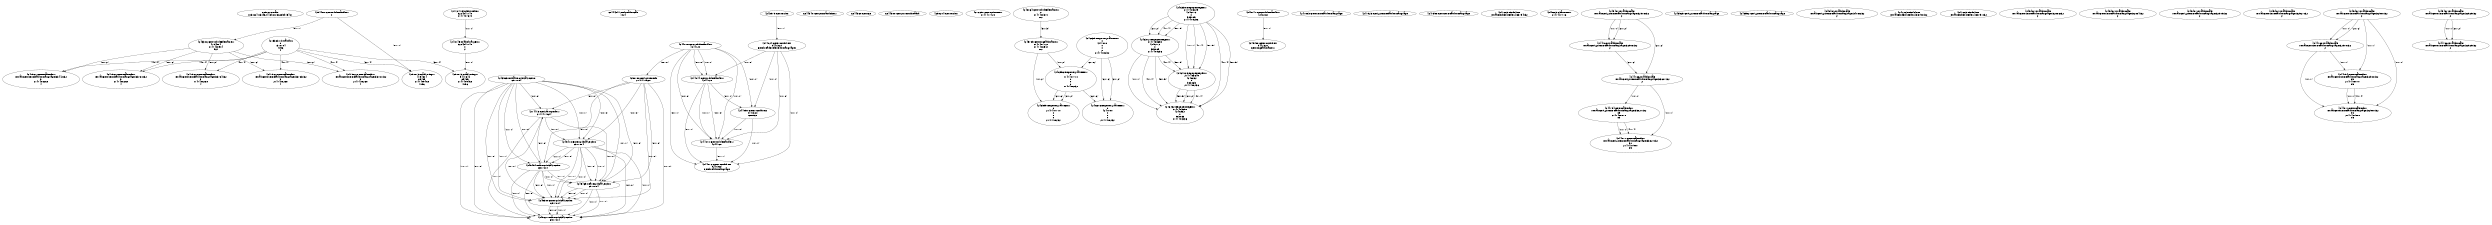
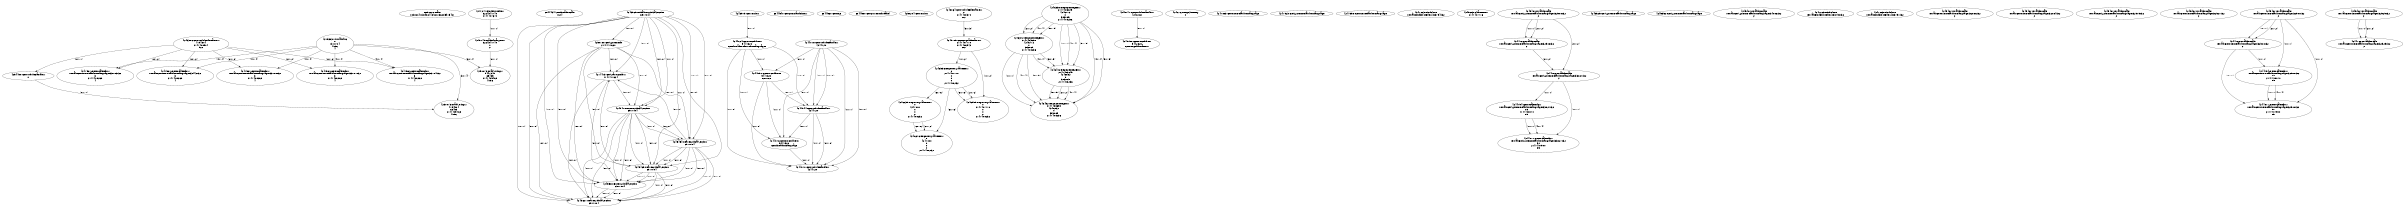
node "4276690.GetVersionExW 2147417420": removed
node "4246722.RegCloseKey 0": added
edge "4254480.GetModuleHandleW 0" -> "4243306.GetModuleFileNameW 4194304 2147408904 522": reversed
edge "4244018.GetModuleHandleW 4244120" -> "4250188.GetSystemInfo 2147417660": now "4243965.InitializeCriticalSection 6917004" -> "4250188.GetSystemInfo 2147417660"
edge "4246635.RegQueryValueExW 0 4247000 0 0 0 2147408232" -> "4246556.RegQueryValueExW 0 2147407710 0 0 0 2147408232": reversed
edge "4244044.GetModuleHandleW 4244120" -> "4244050.GetProcAddress 9441320 GetACP": reversed
edge "4214413.GetStartupInfoW 2147417624" -> "4245469.LeaveCriticalSection 6917004": reversed
edge "4244070.GetModuleHandleW 4244120" -> "4244076.GetProcAddress 9441320 GetThreadUILanguage": reversed
